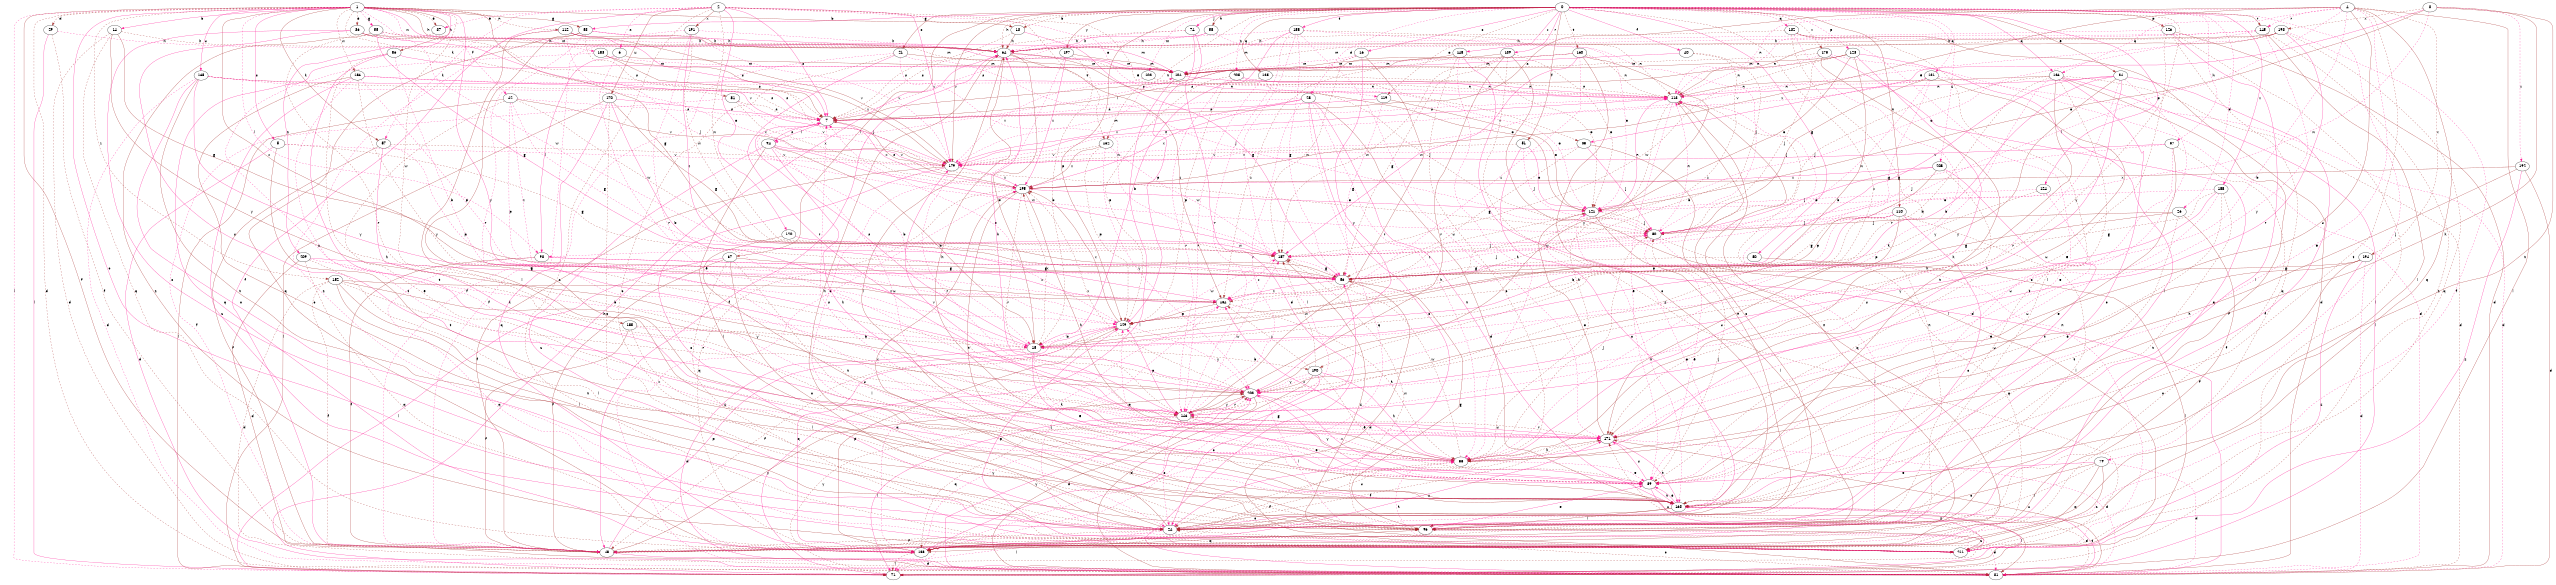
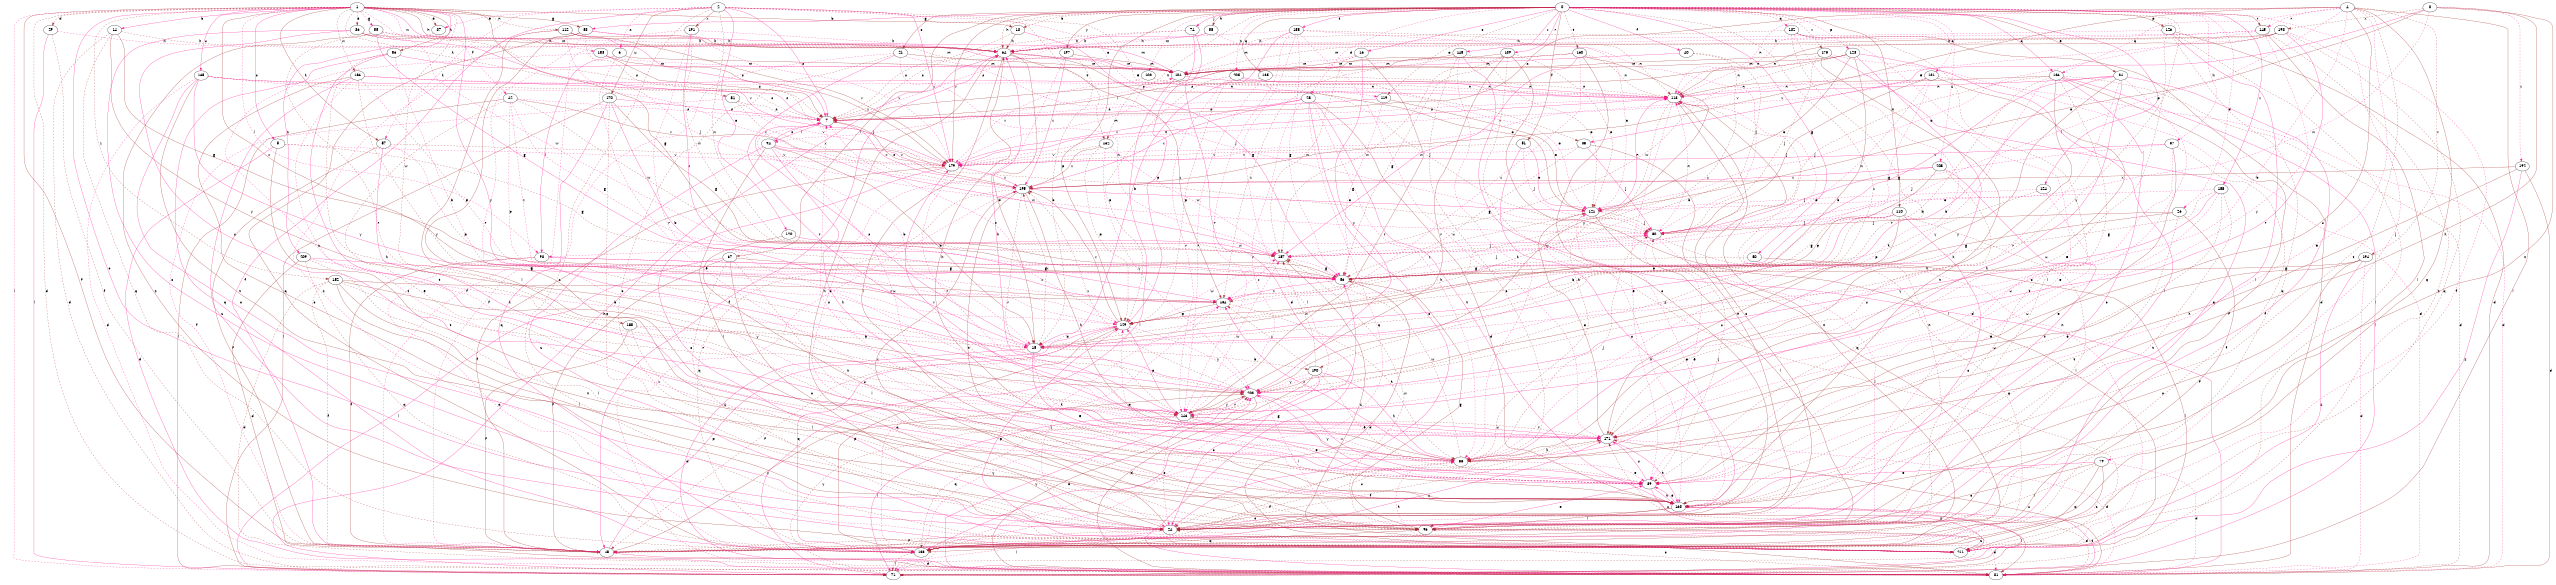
edge "175" -> "104": style dashed -> solid
